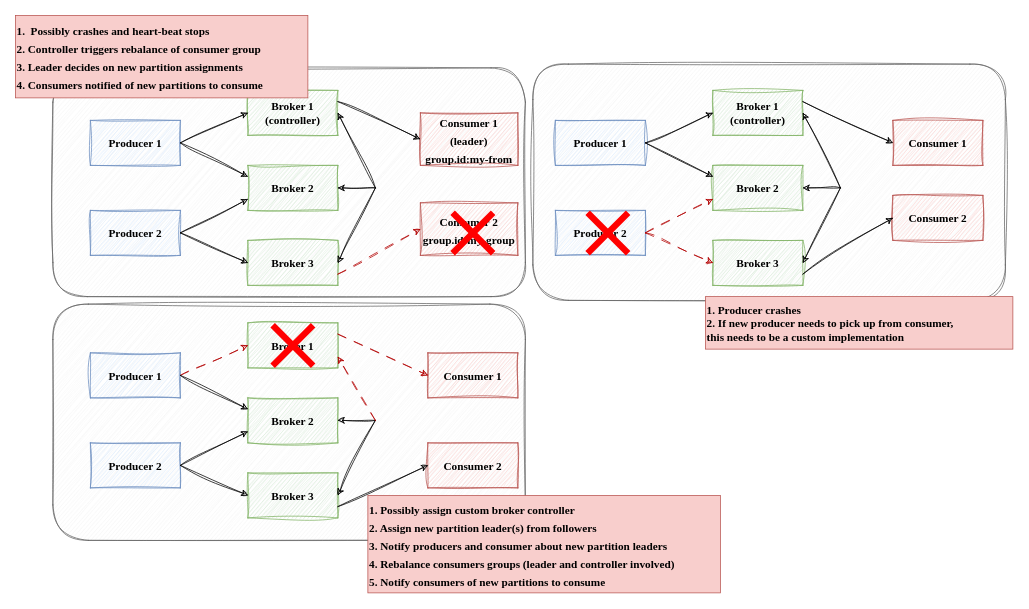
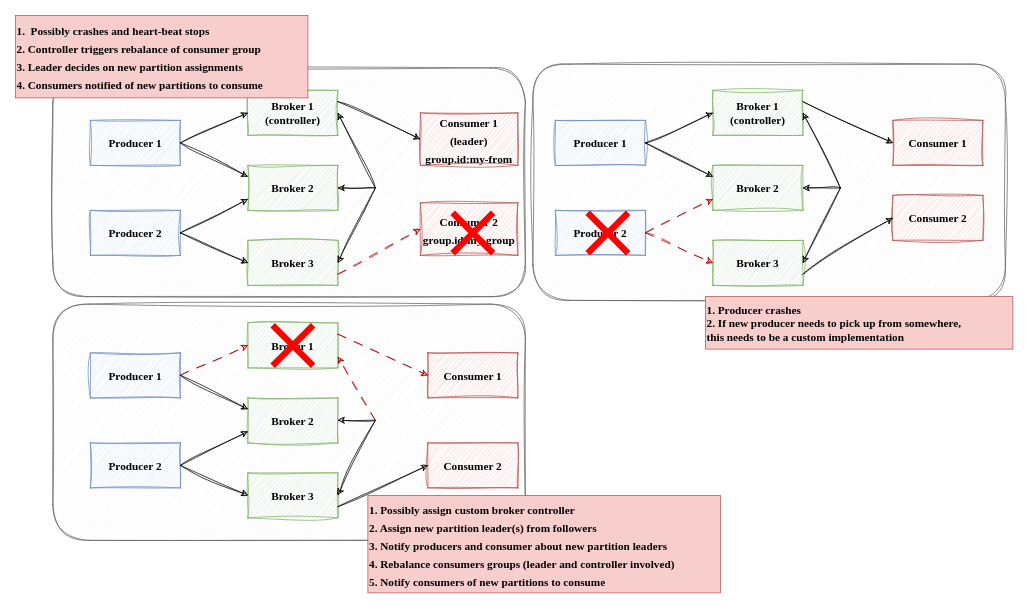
node "1. Producer crashes 2. If new producer needs to pick up from consumer, this needs to be a custom implementation": label "1. Producer crashes 2. If new producer needs to pick up from consumer, this needs to be a custom implementation" -> "1. Producer crashes 2. If new producer needs to pick up from somewhere, this needs to be a custom implementation"
